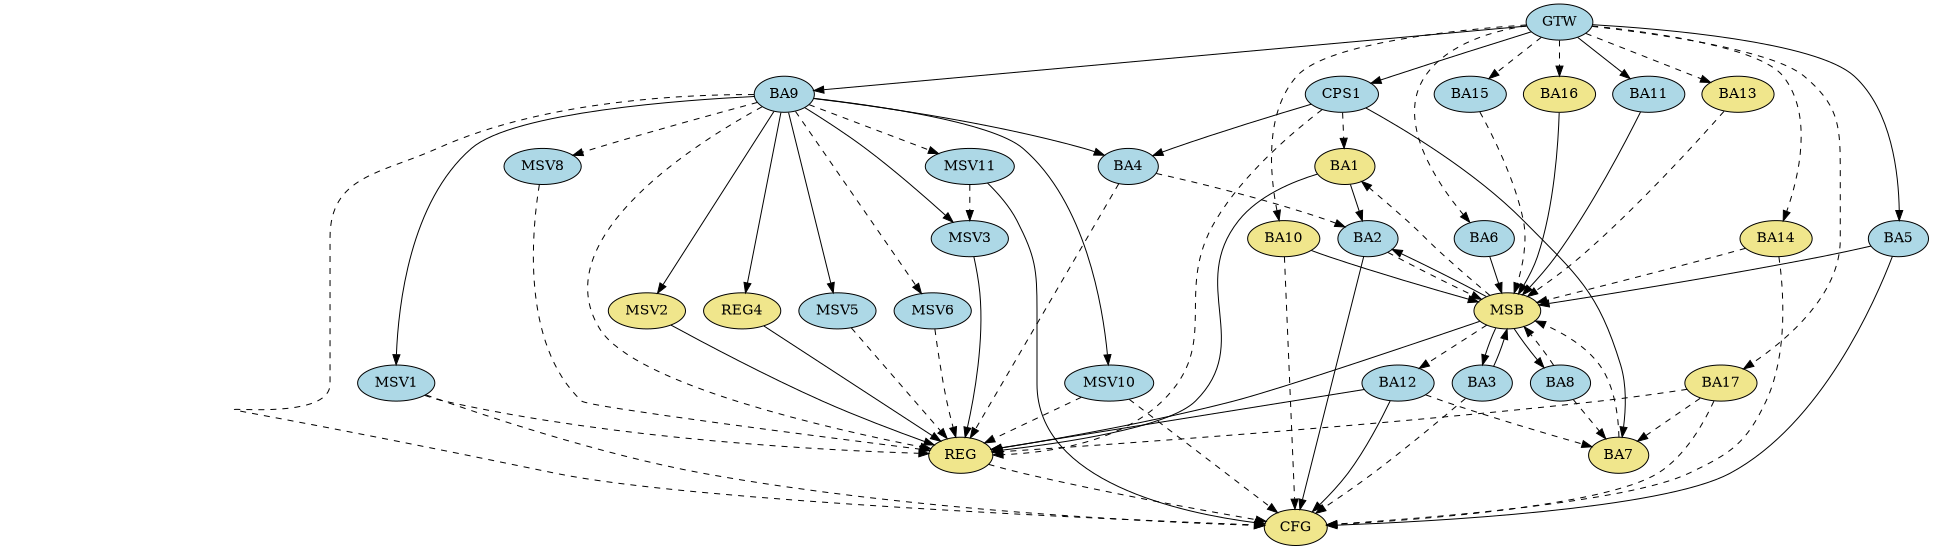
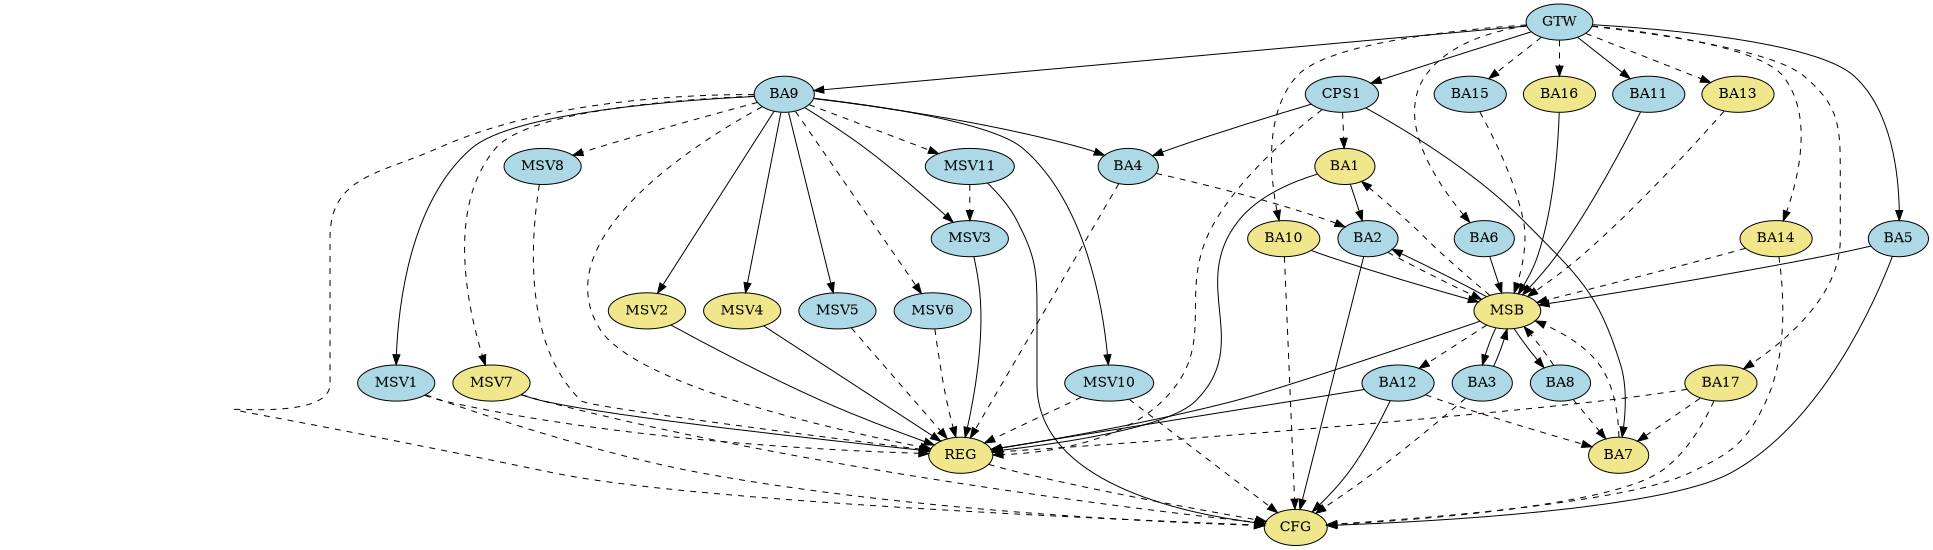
node "REG4": label "REG4" -> "MSV4"
node "MSV7": added
